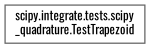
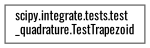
node "scipy.integrate.tests.scipy _quadrature.TestTrapezoid": label "scipy.integrate.tests.scipy _quadrature.TestTrapezoid" -> "scipy.integrate.tests.test _quadrature.TestTrapezoid"
